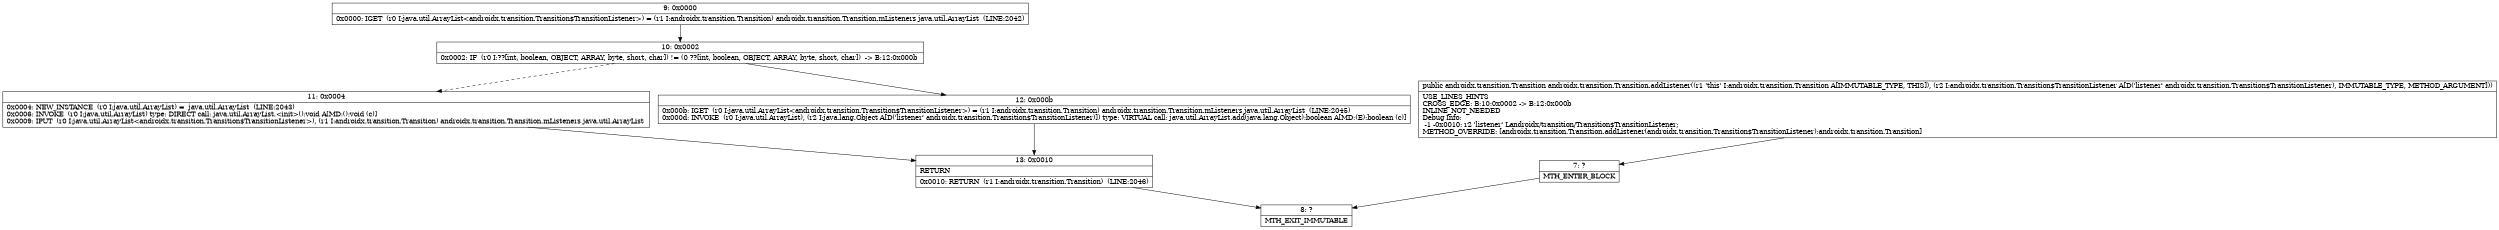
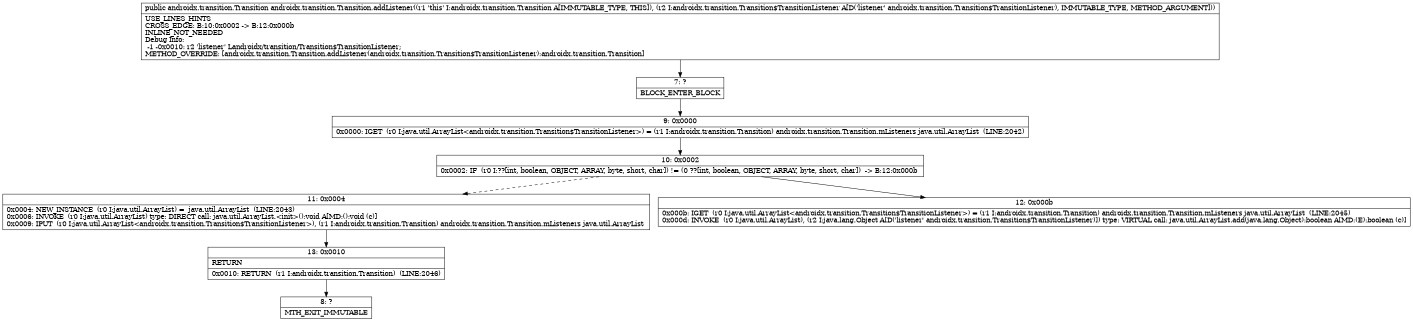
edge "12: 0x000b" -> "13: 0x0010": removed
node "7: ?": text "MTH_ENTER_BLOCK" -> "BLOCK_ENTER_BLOCK"
edge "7: ?" -> "8: ?": now "7: ?" -> "9: 0x0000"
